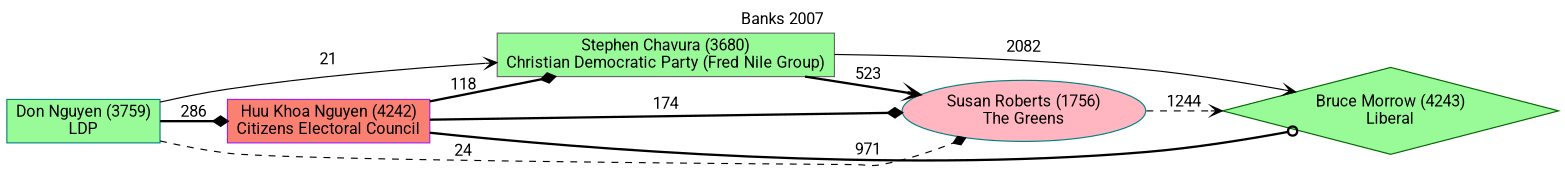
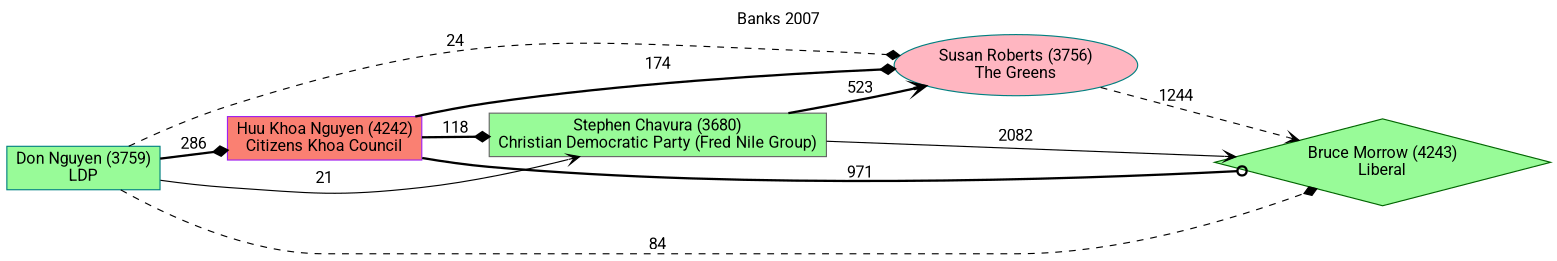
node "Susan Roberts (1756) The Greens": label "Susan Roberts (1756) The Greens" -> "Susan Roberts (3756) The Greens"
node "Huu Khoa Nguyen (4242) Citizens Electoral Council": label "Huu Khoa Nguyen (4242) Citizens Electoral Council" -> "Huu Khoa Nguyen (4242) Citizens Khoa Council"
edge "Don Nguyen (3759) LDP" -> "Bruce Morrow (4243) Liberal": added, label "84"
